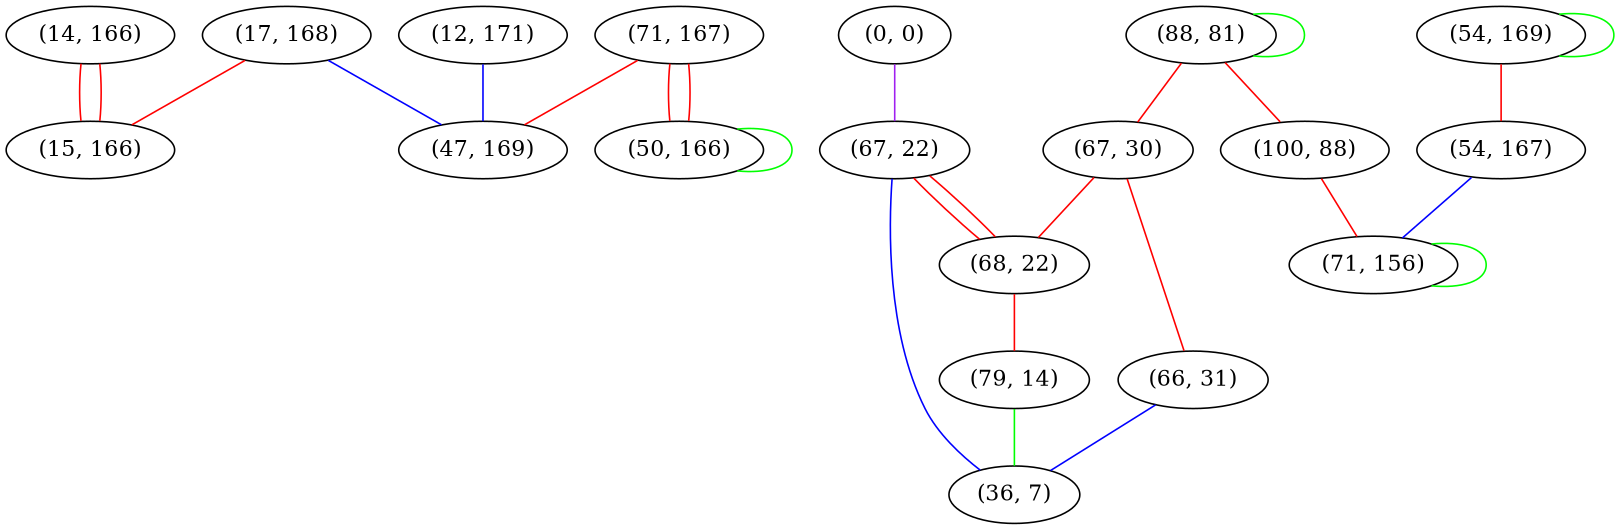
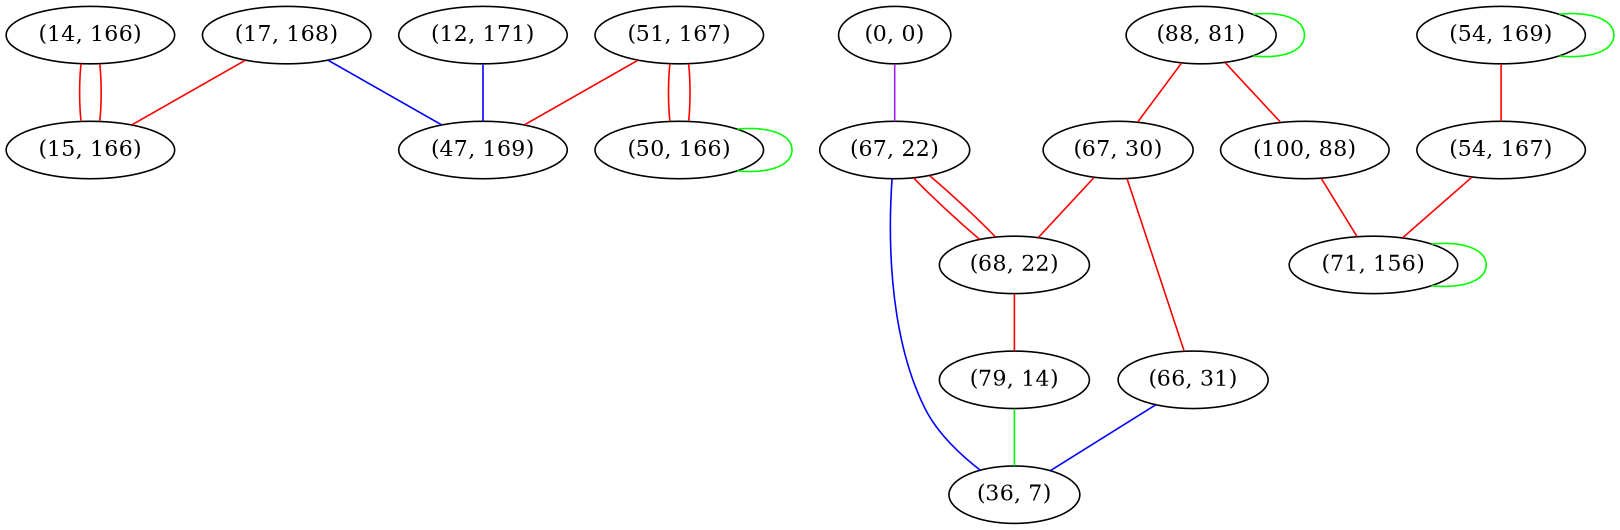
node "(71, 167)": label "(71, 167)" -> "(51, 167)"
edge "(54, 167)" -- "(71, 156)": color blue -> red
